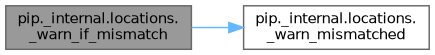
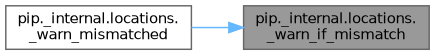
edge "pip._internal.locations. _warn_if_mismatch" -> "pip._internal.locations. _warn_mismatched": reversed
